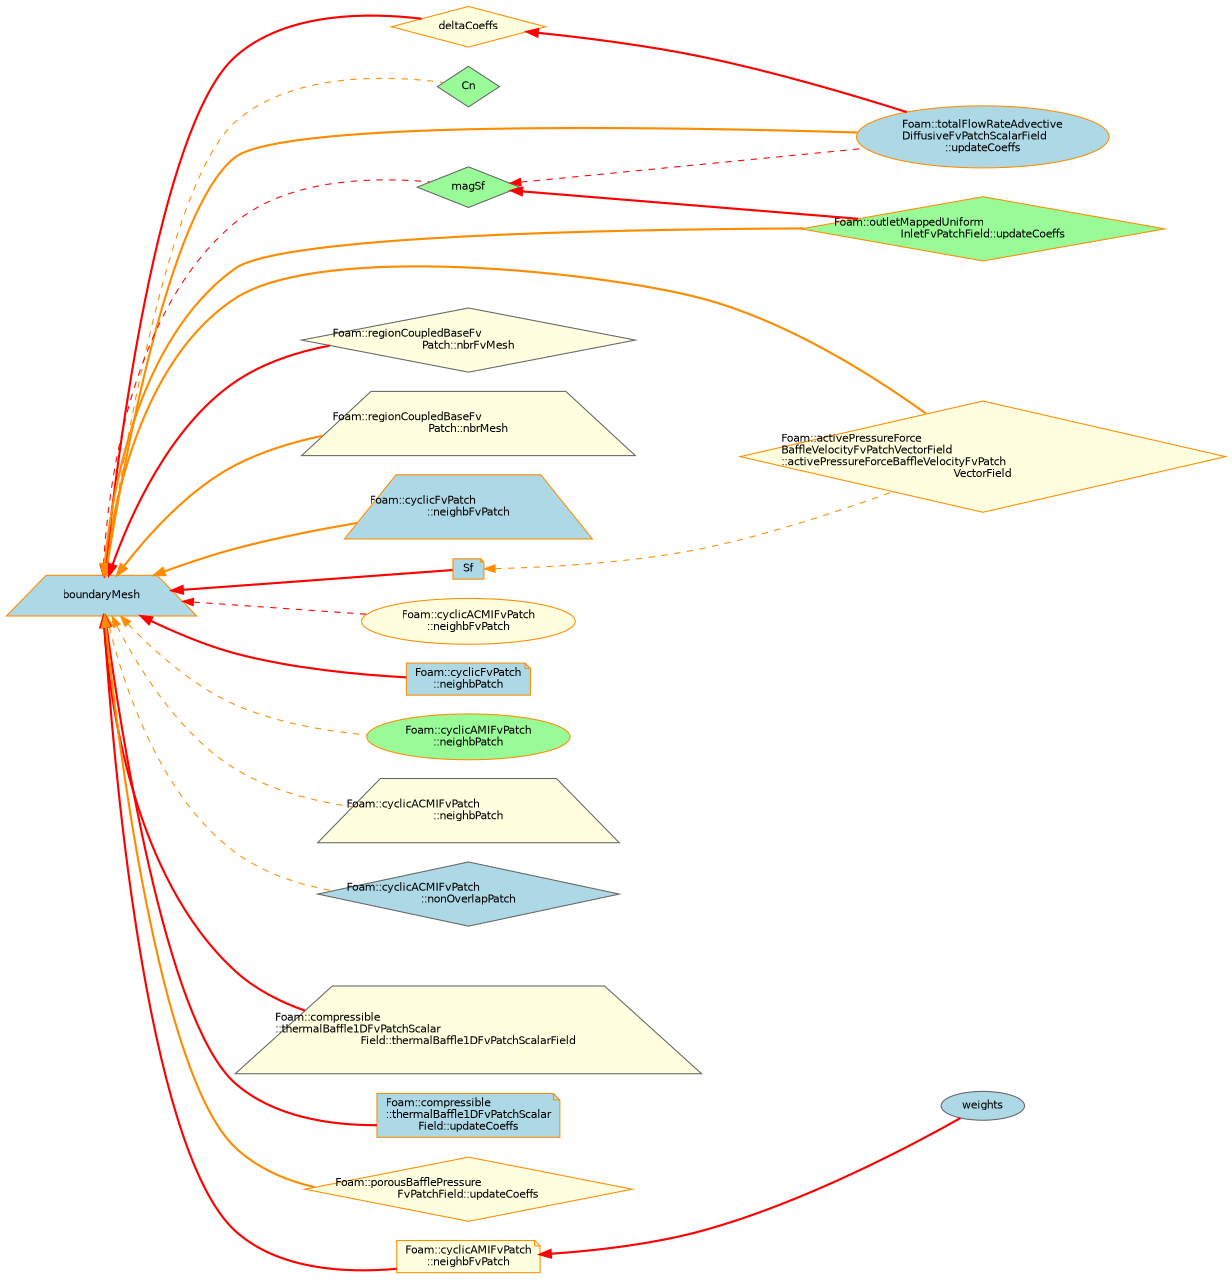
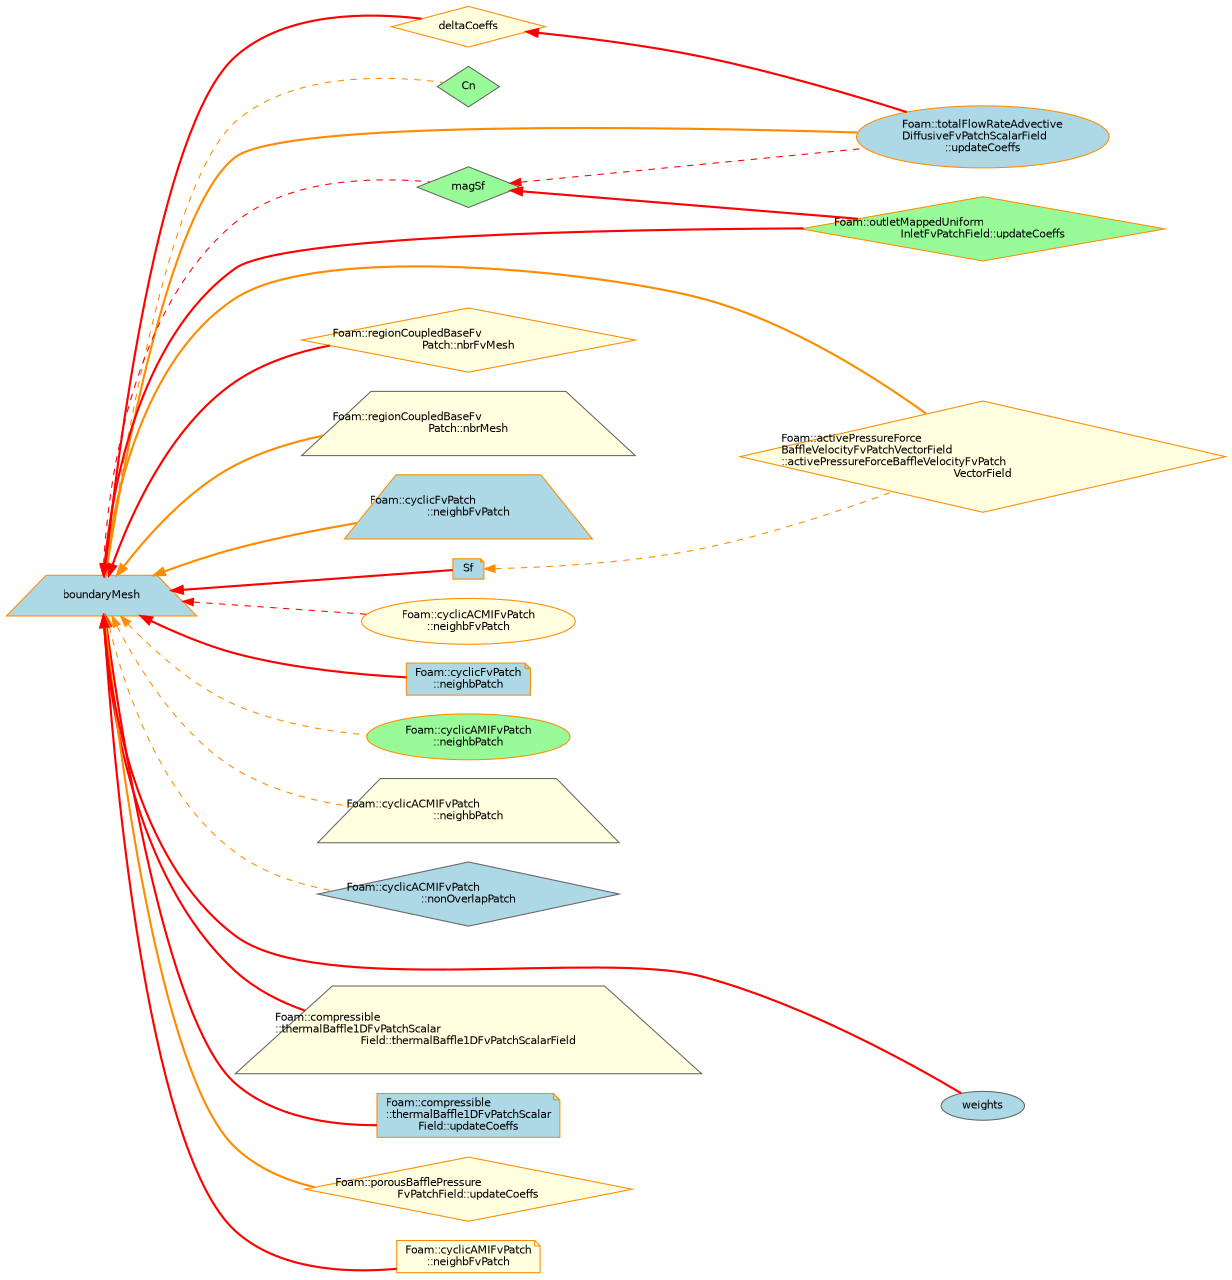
edge "Foam::outletMappedUniform InletFvPatchField::updateCoeffs" -> "boundaryMesh": color darkorange -> red
node "Foam::regionCoupledBaseFv Patch::nbrFvMesh": color gray40 -> darkorange
edge "weights" -> "Foam::cyclicAMIFvPatch ::neighbFvPatch": now "weights" -> "boundaryMesh"
